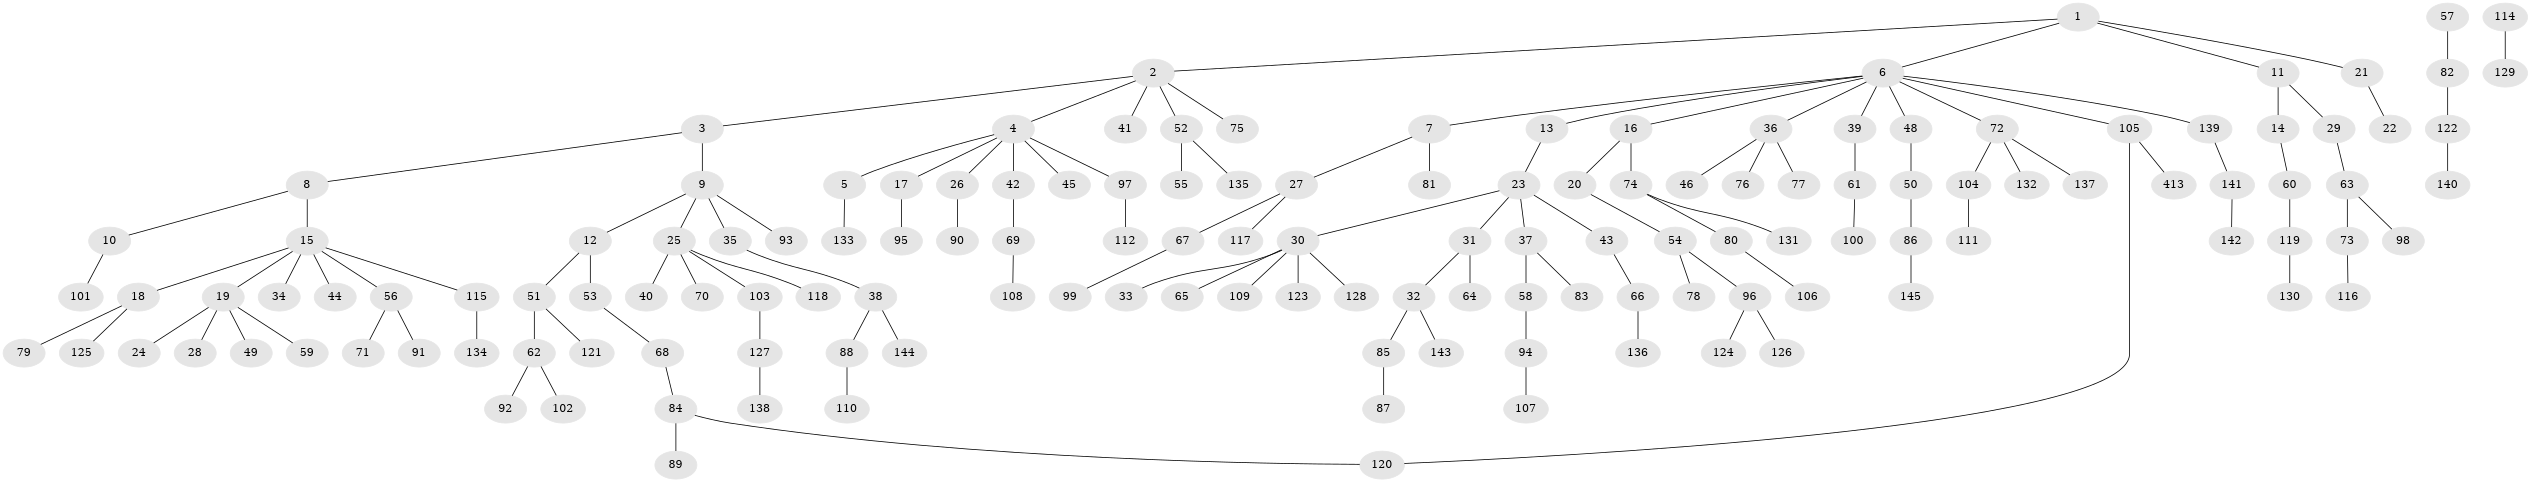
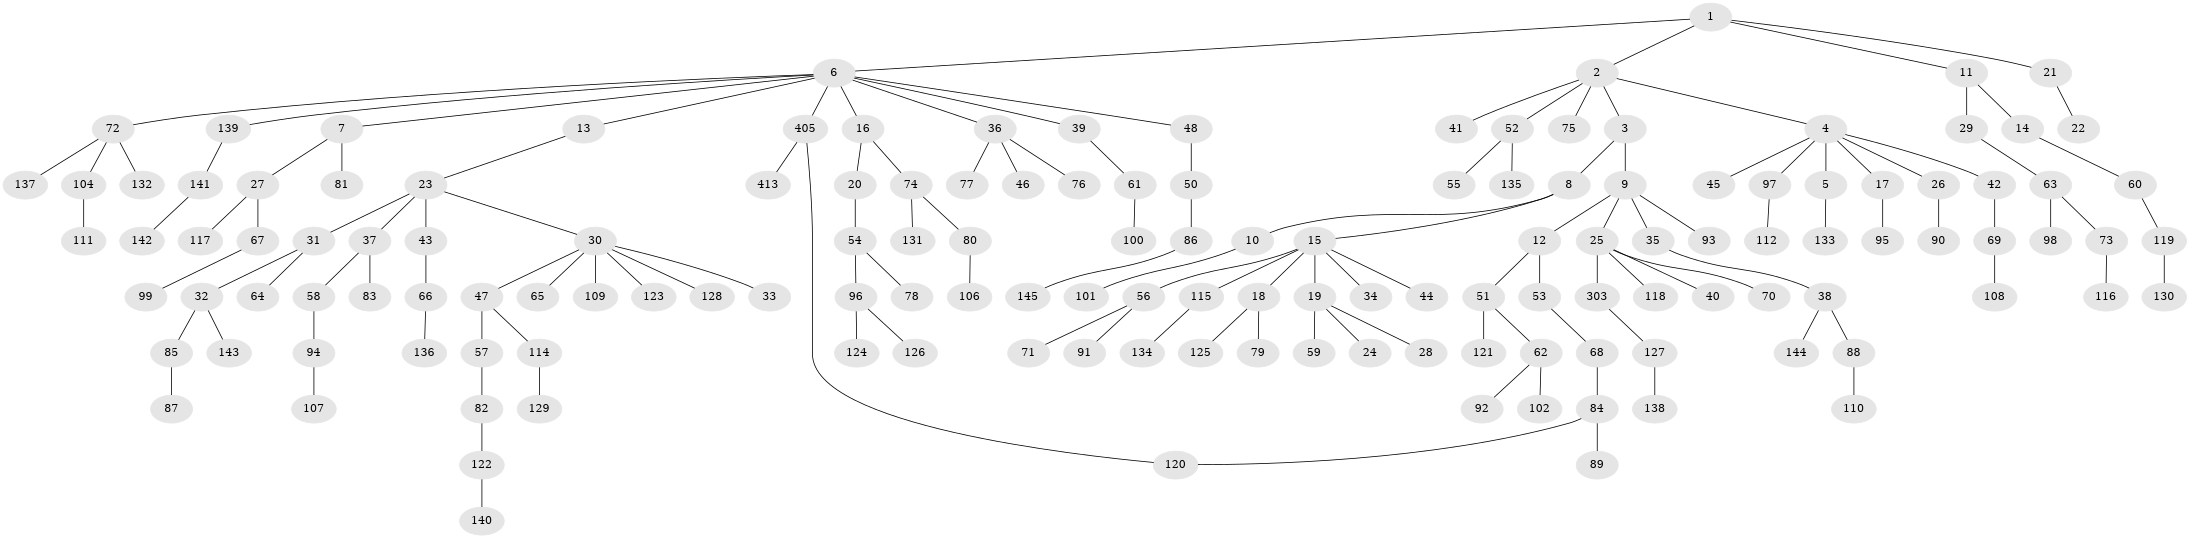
node "105": label "105" -> "405"
node "47": added
node "103": label "103" -> "303"
node "49": removed
